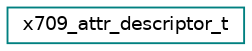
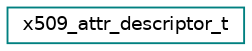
node "x709_attr_descriptor_t": label "x709_attr_descriptor_t" -> "x509_attr_descriptor_t"
